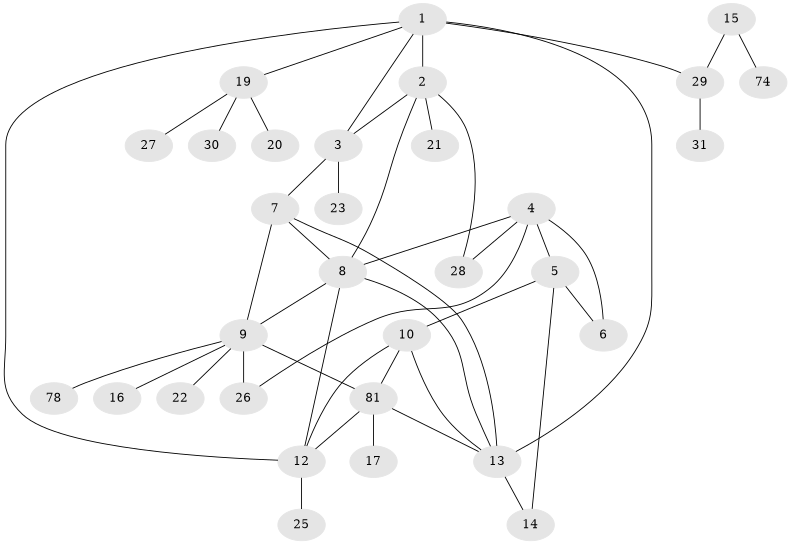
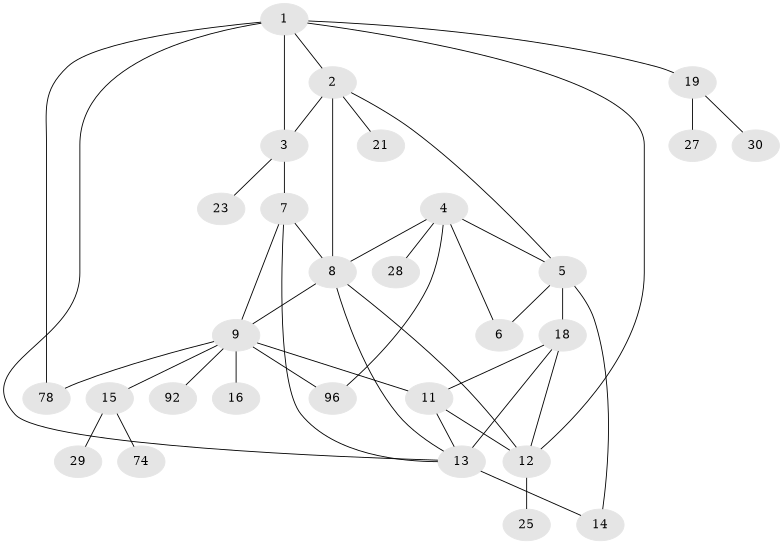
edge "1" -- "29": now "1" -- "78"
node "20": removed
node "31": removed
edge "2" -- "28": now "2" -- "5"
node "10": label "10" -> "18"
edge "9" -- "15": added
node "22": label "22" -> "92"
node "26": label "26" -> "96"
node "81": label "81" -> "11"
node "17": removed
